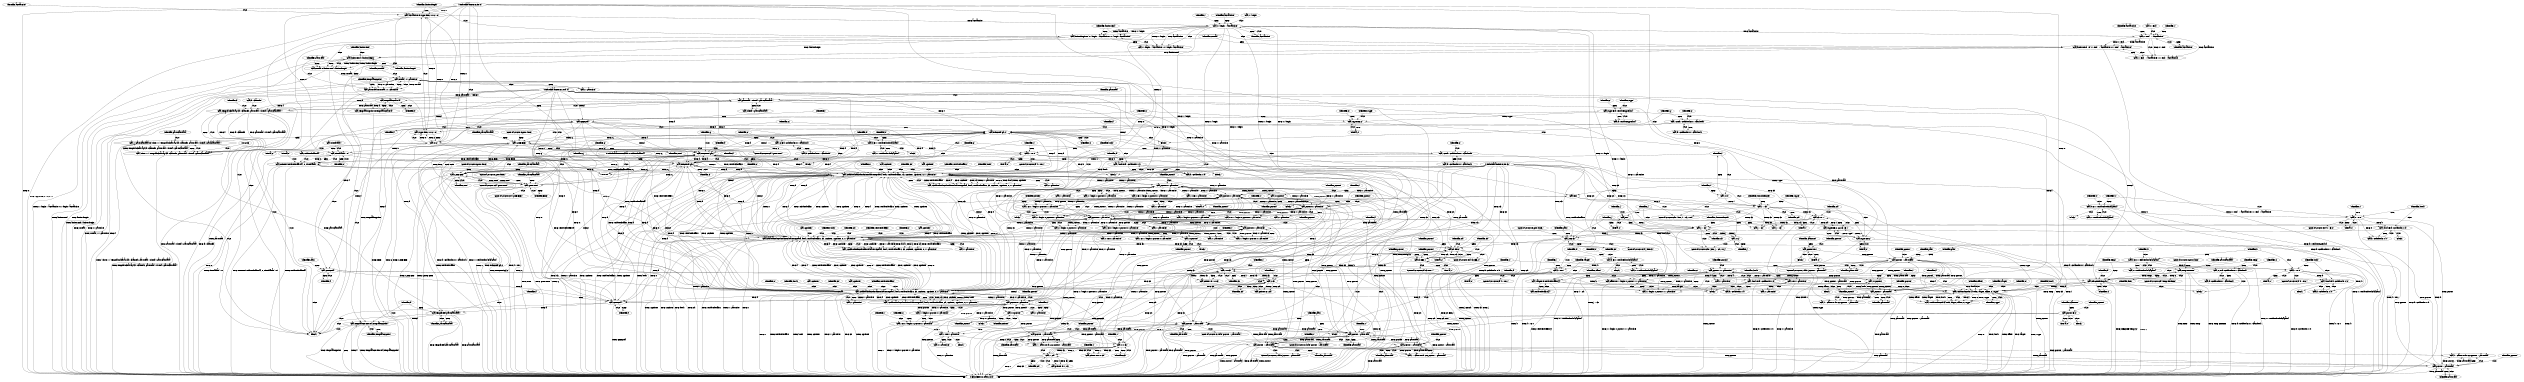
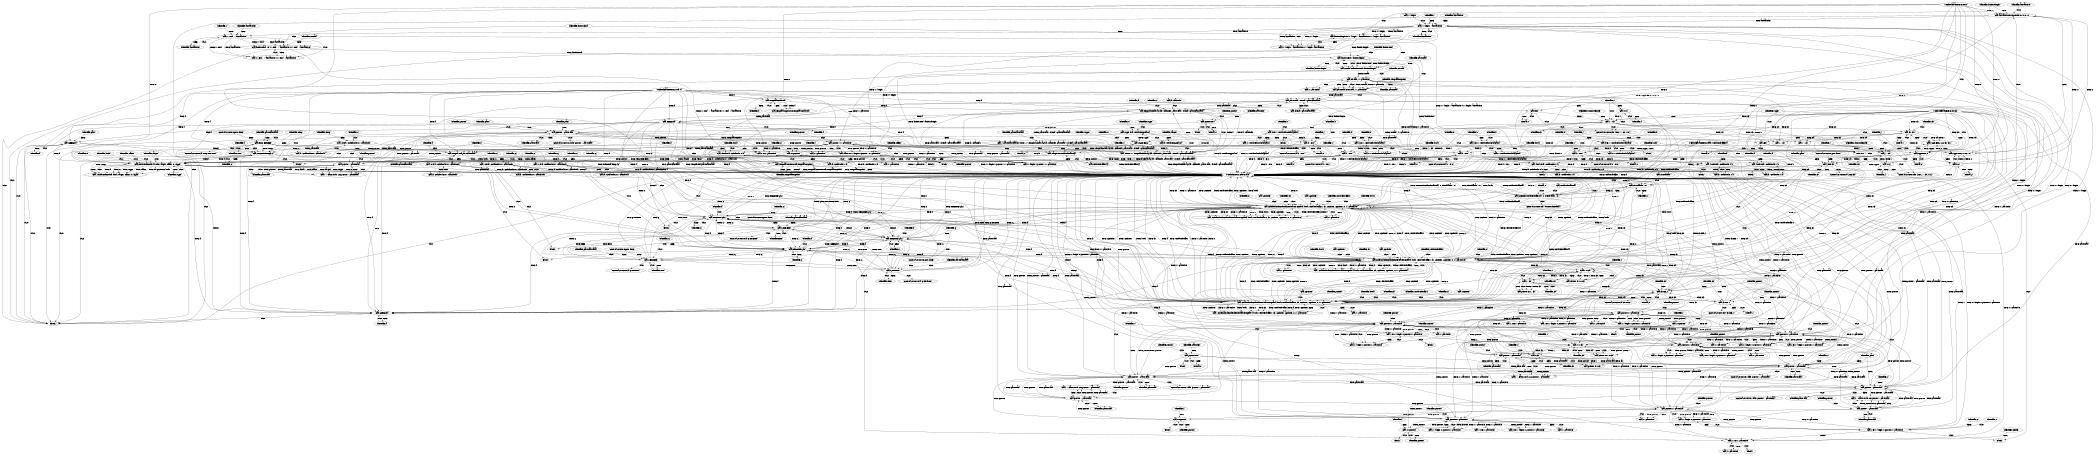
node "(Call,r->end)": removed
node "(ControlStructure,if (!do_not_decode[i]))": added
edge "(Call,sizeof(float) * n)" -> "(MethodReturn,static void)": reversed
